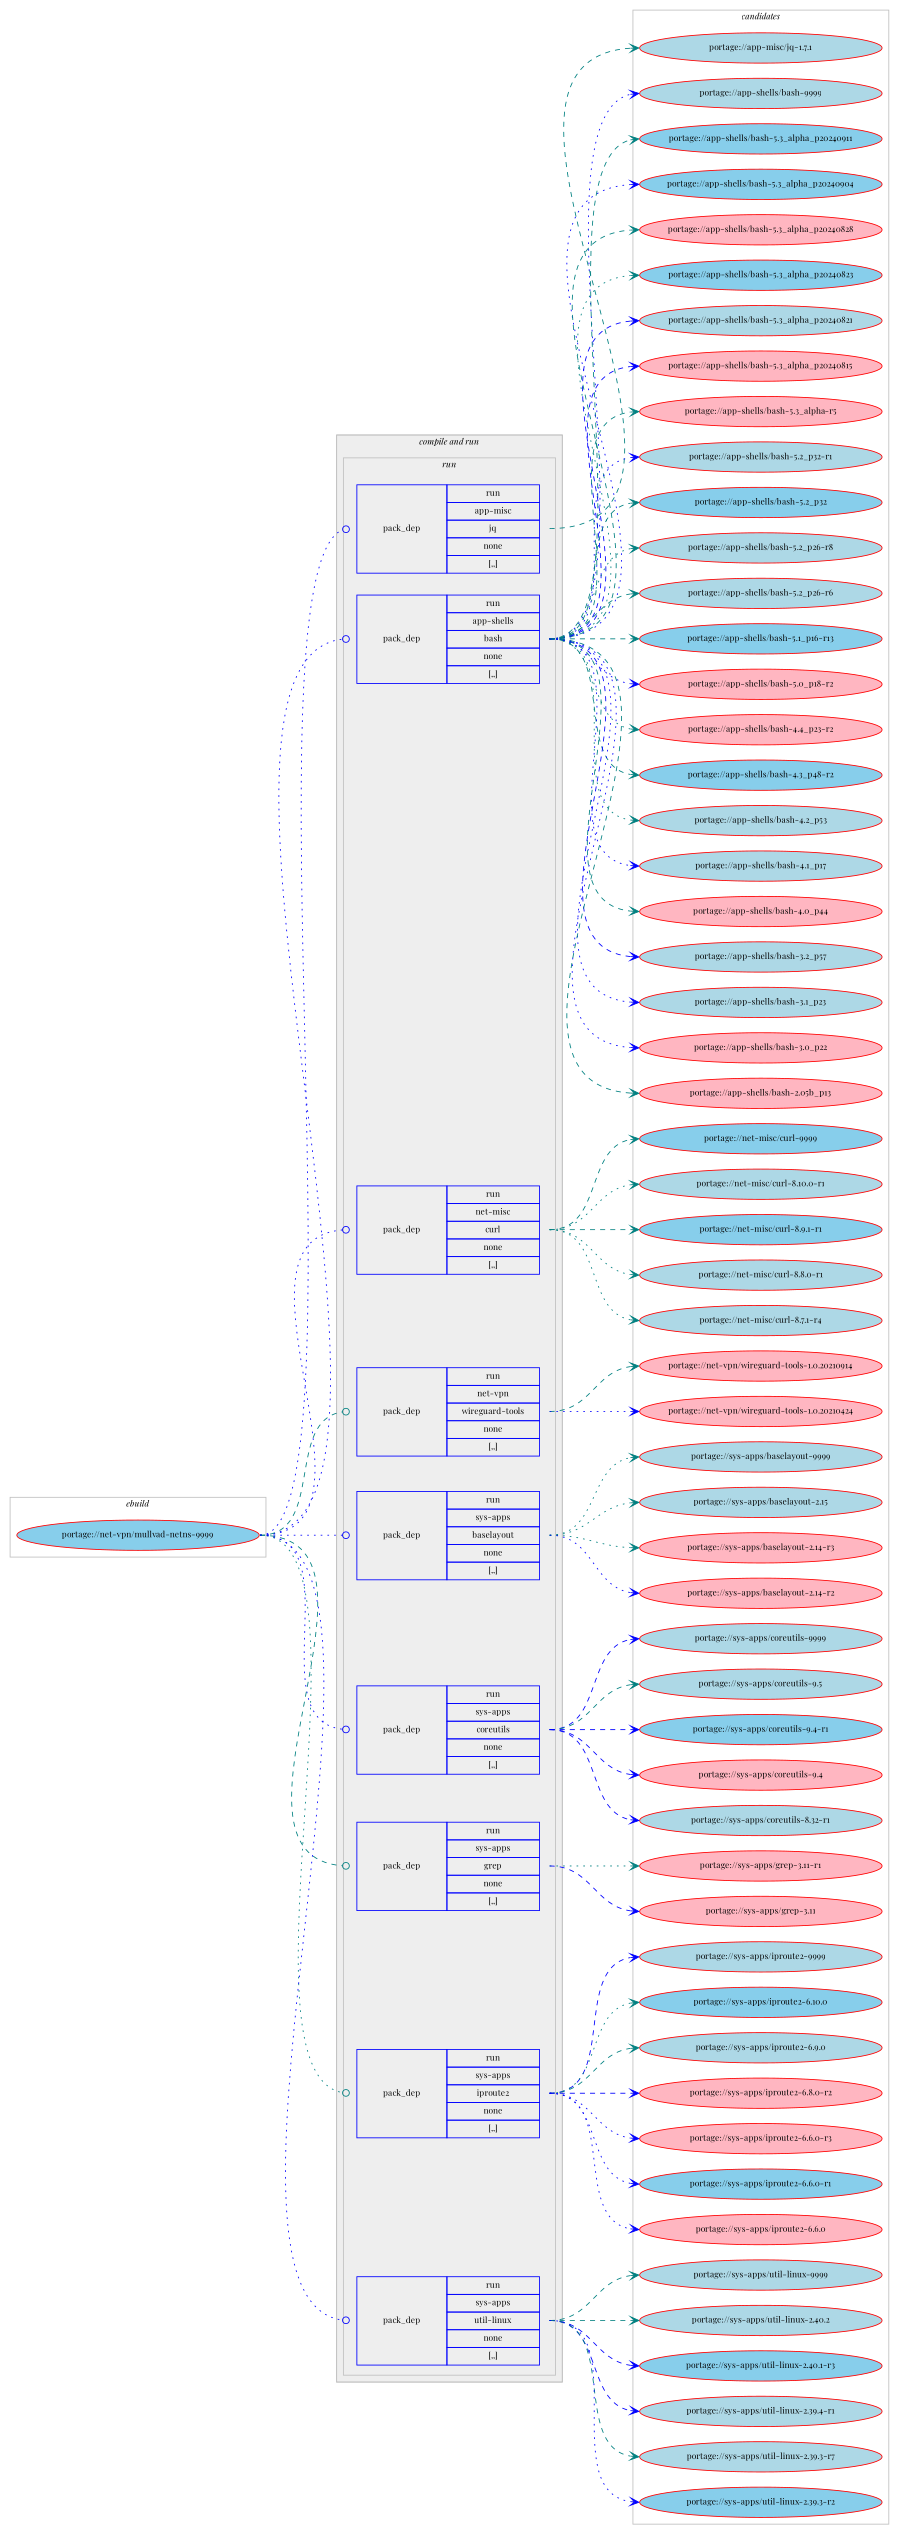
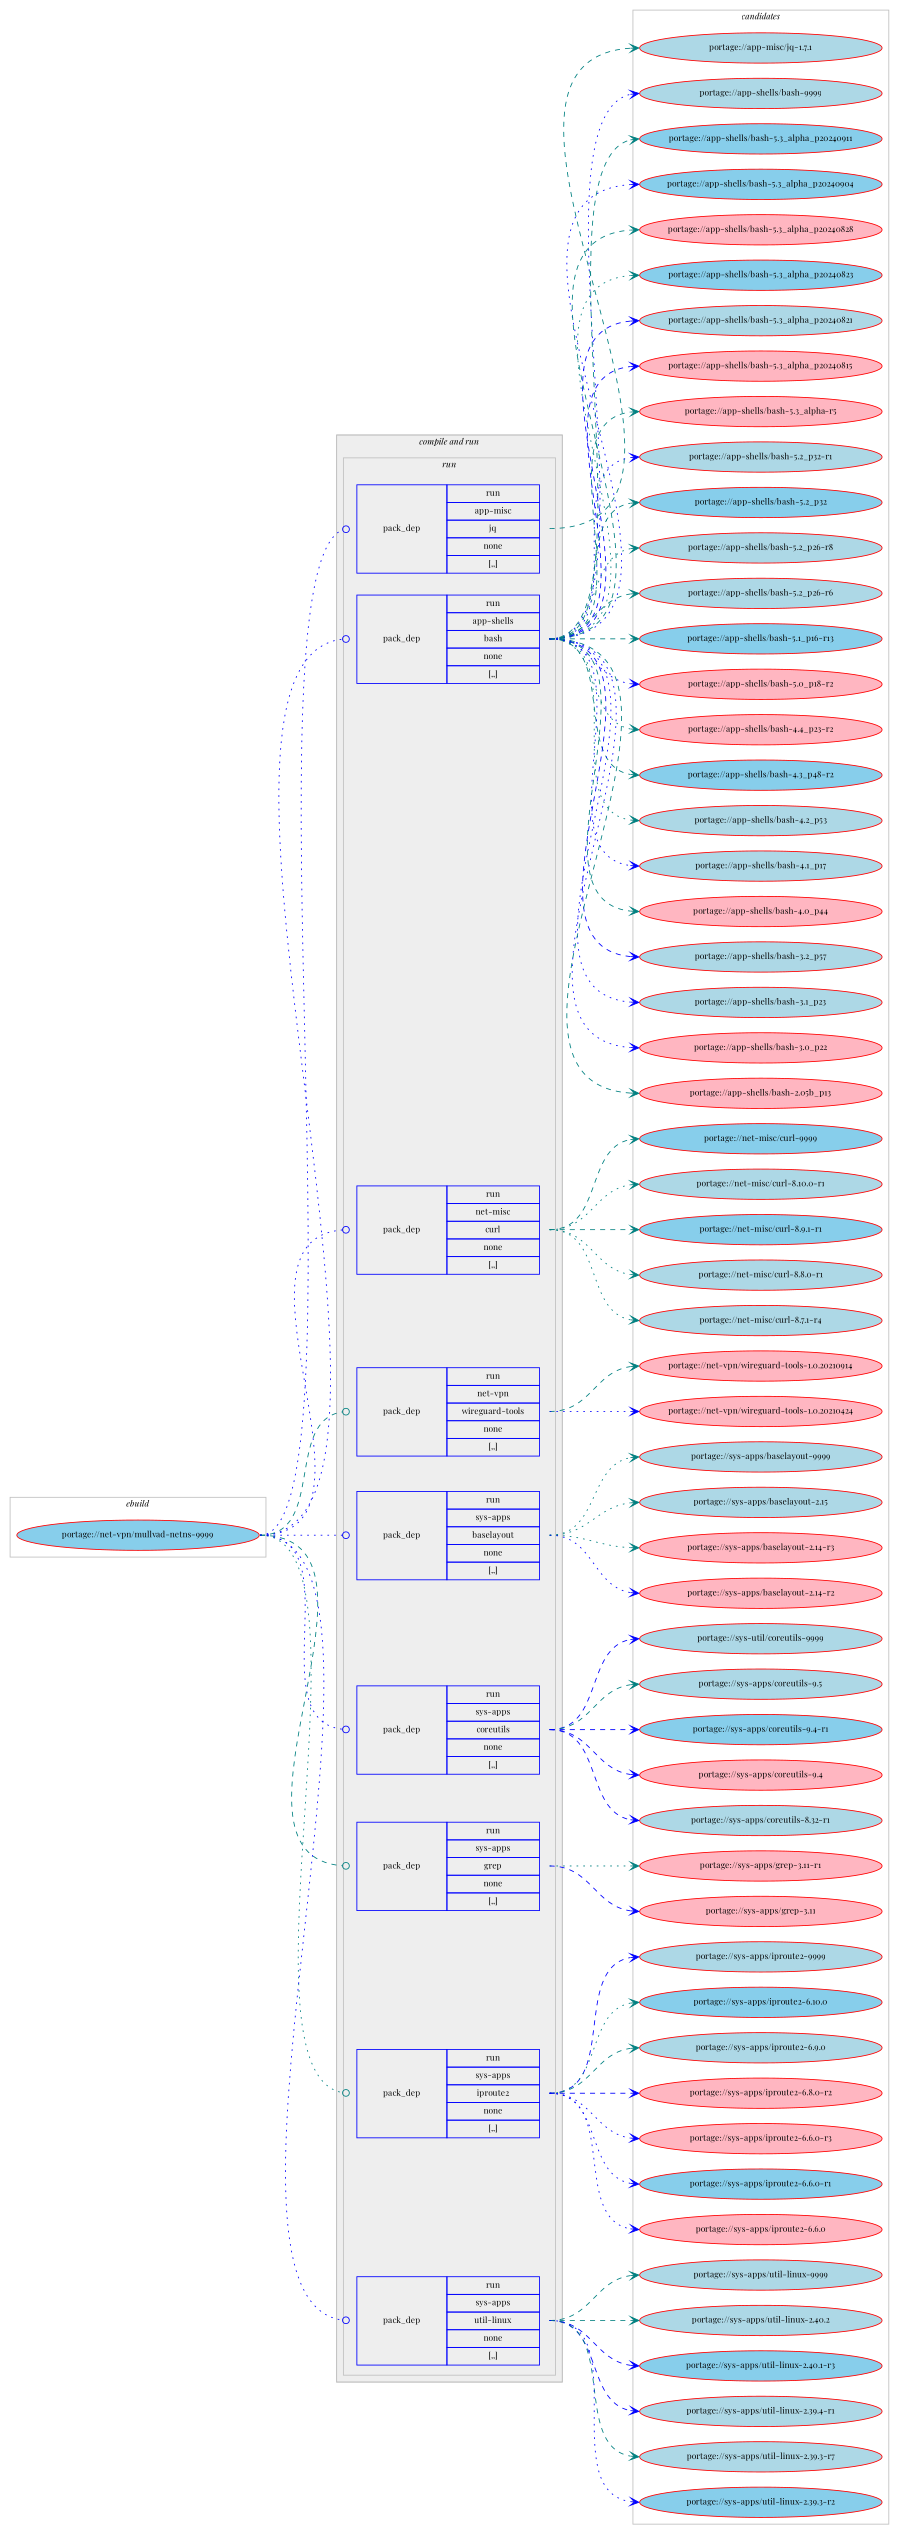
node "portage://sys-apps/coreutils-9999": label "portage://sys-apps/coreutils-9999" -> "portage://sys-util/coreutils-9999"
